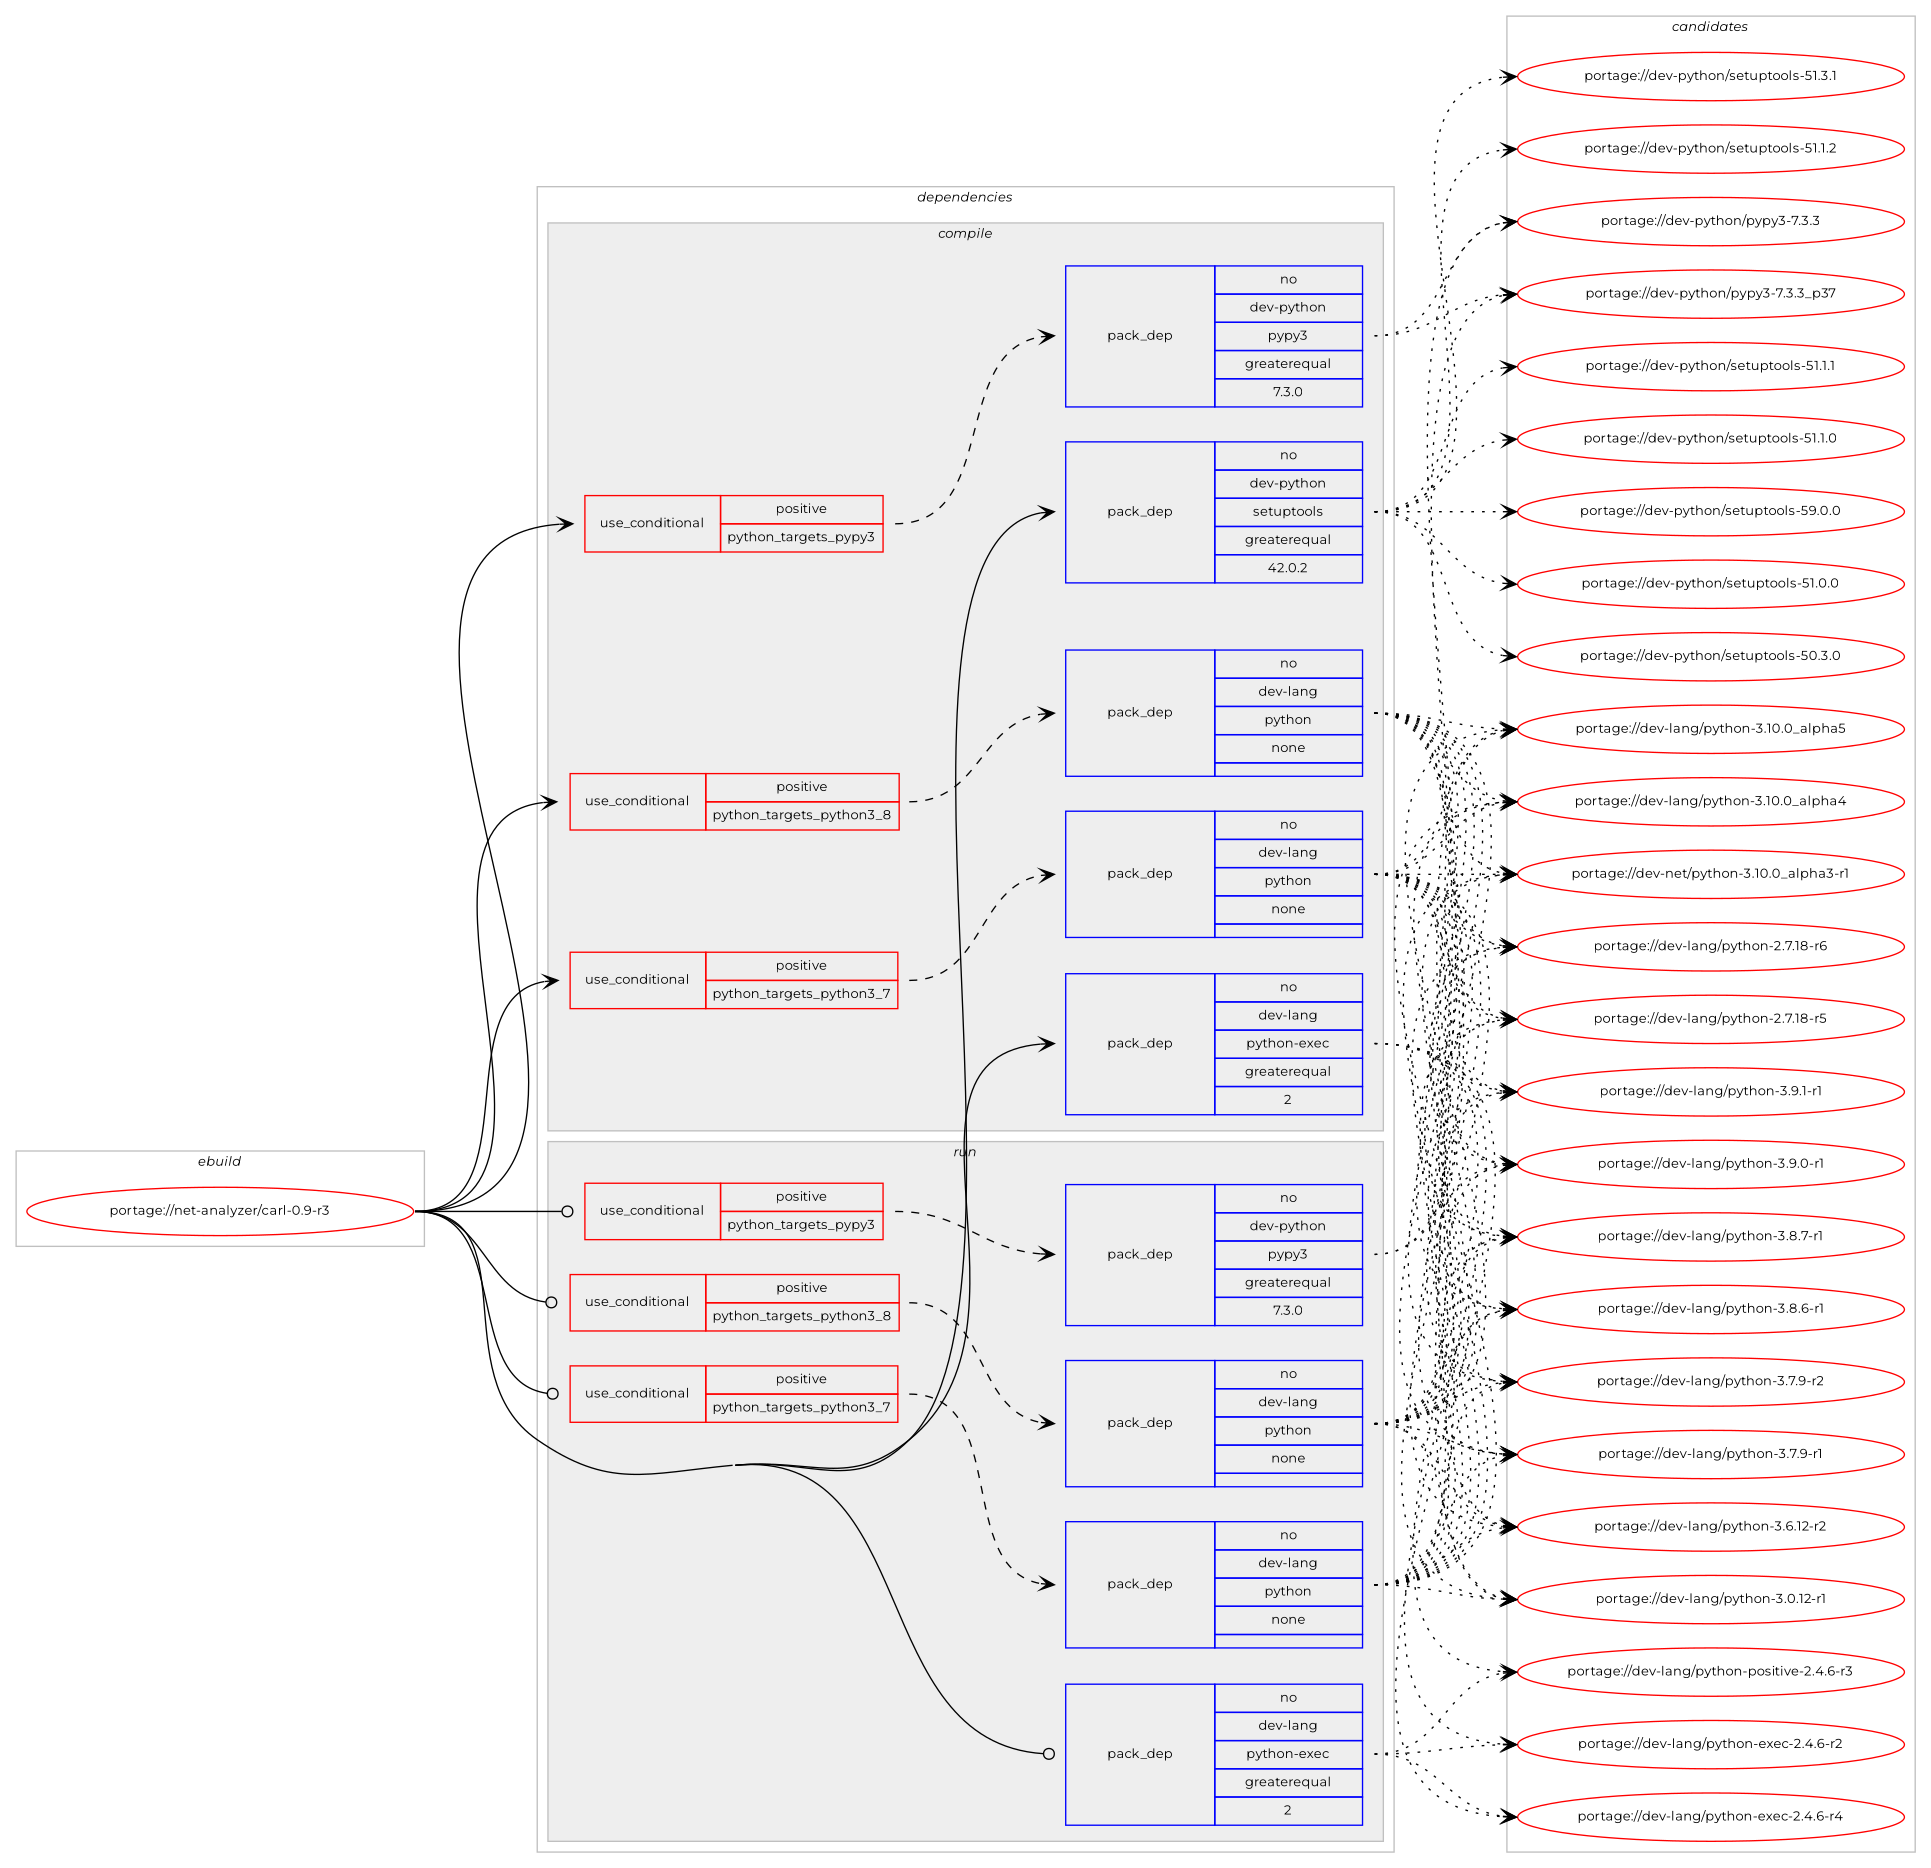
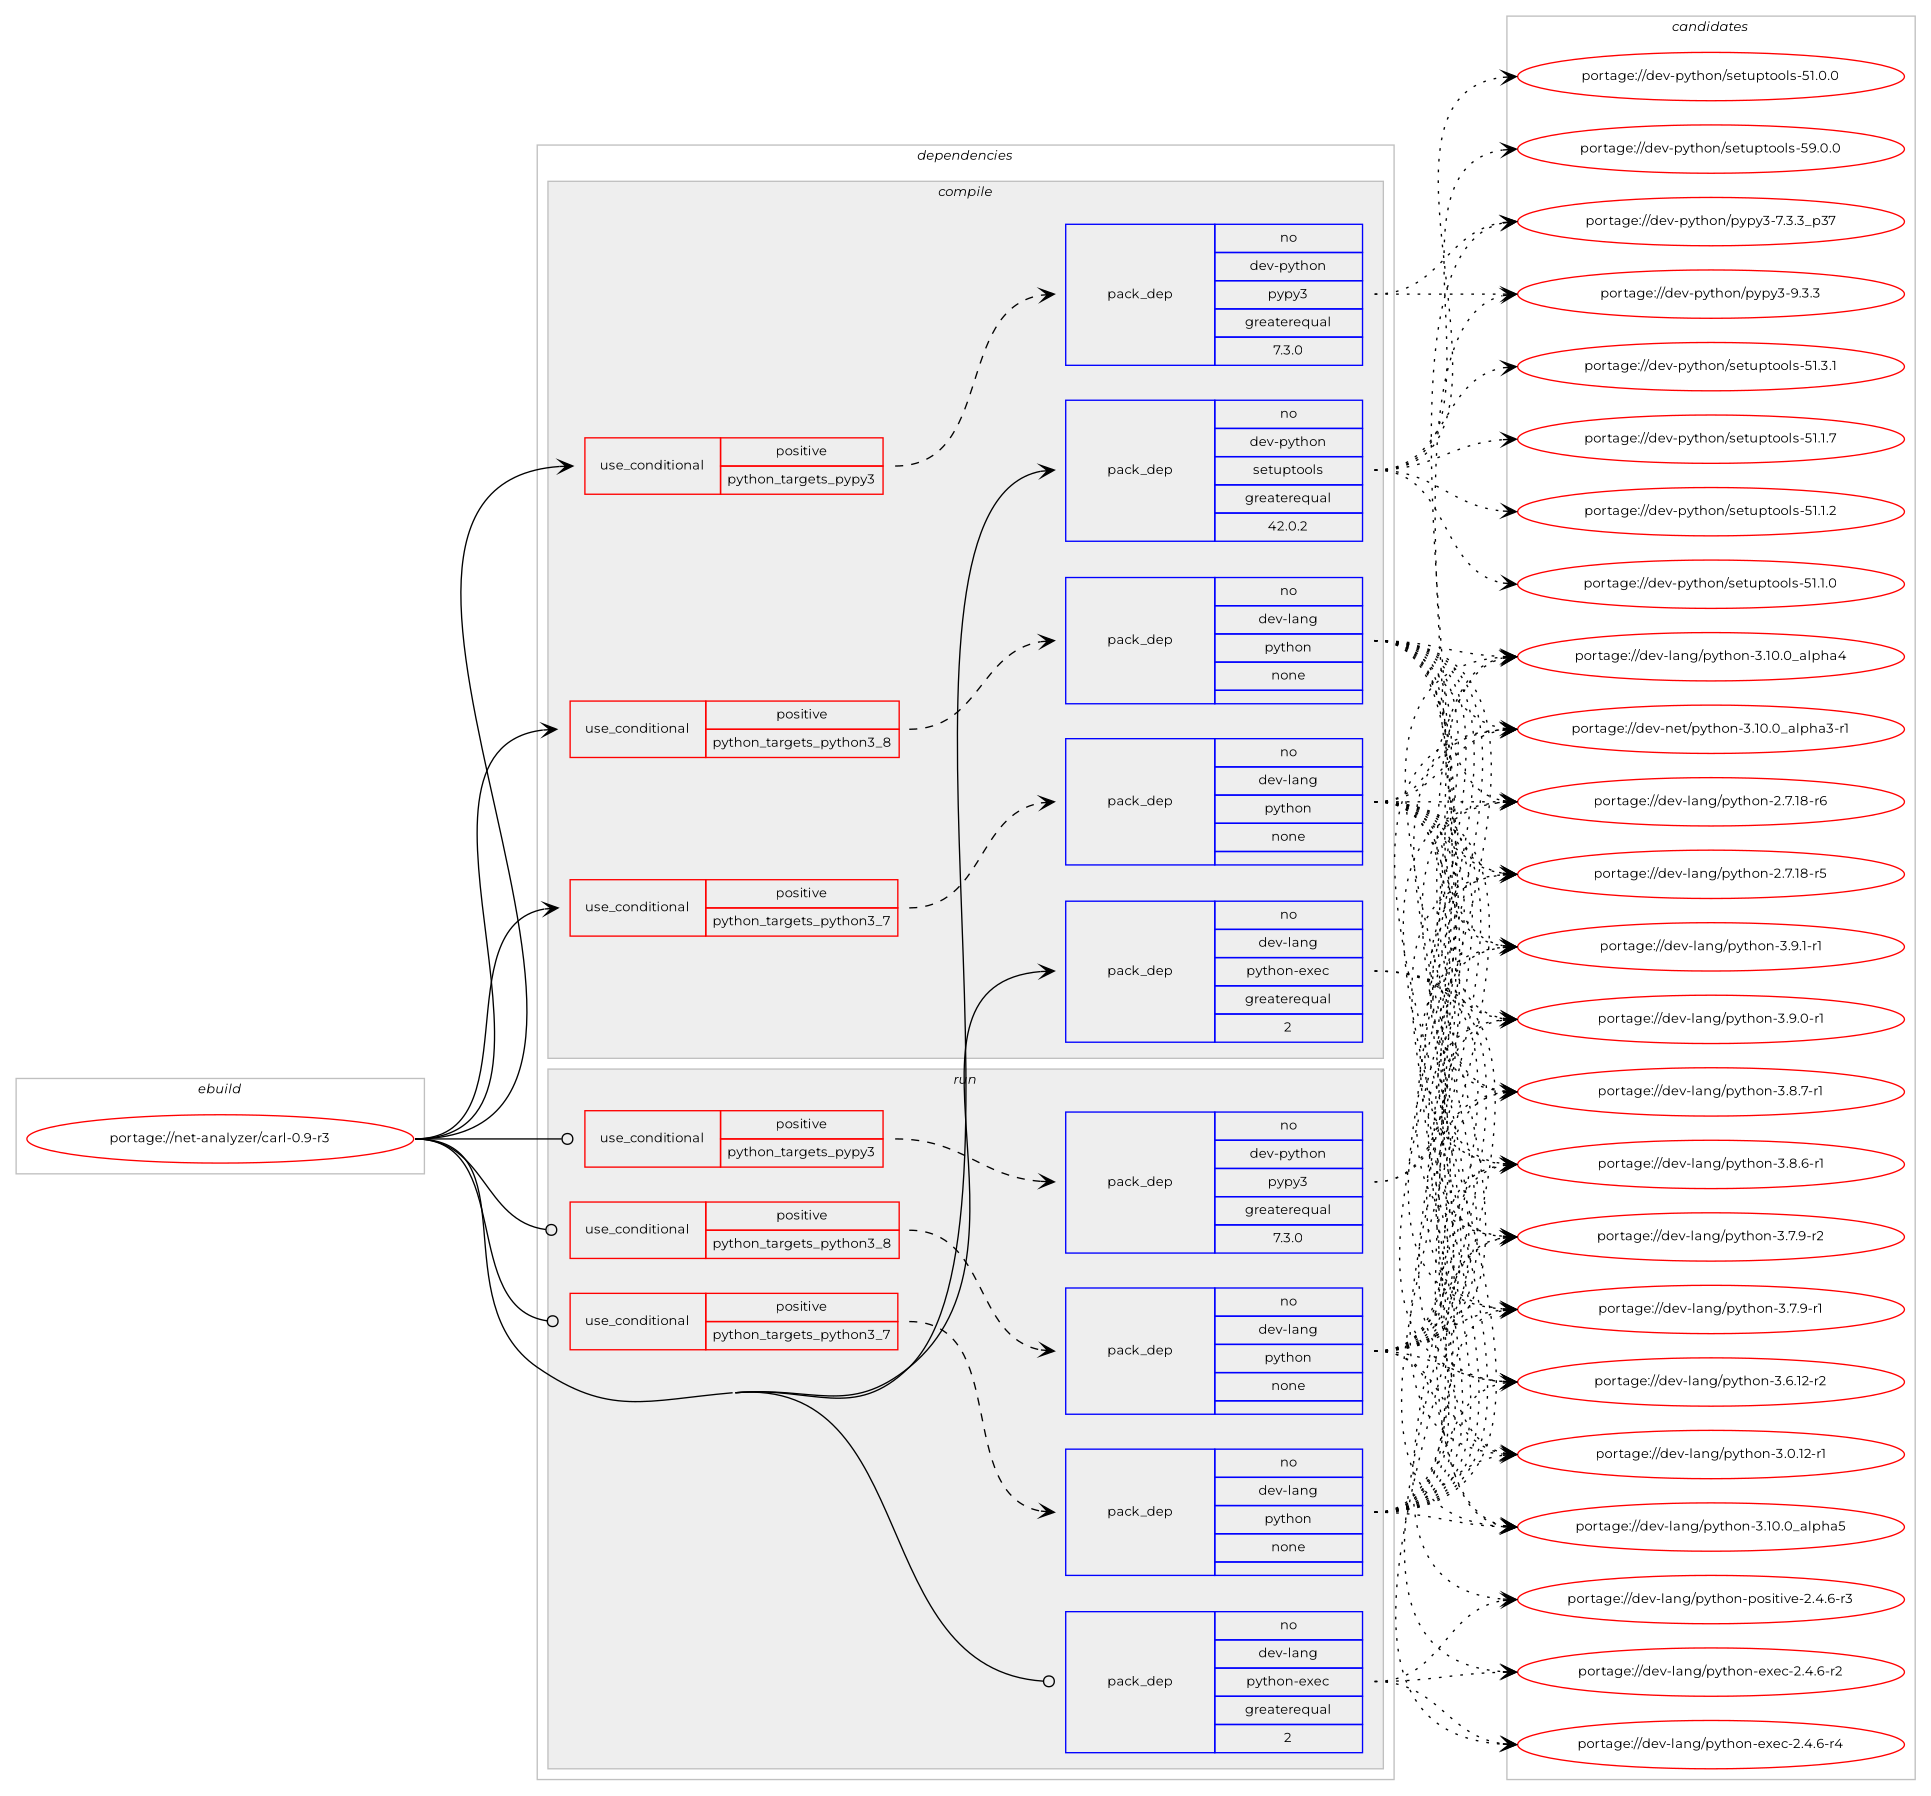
node "portage://dev-python/pypy3-7.3.3": label "portage://dev-python/pypy3-7.3.3" -> "portage://dev-python/pypy3-9.3.3"
node "portage://dev-python/setuptools-51.1.1": label "portage://dev-python/setuptools-51.1.1" -> "portage://dev-python/setuptools-51.1.7"
node "portage://dev-python/setuptools-50.3.0": removed
